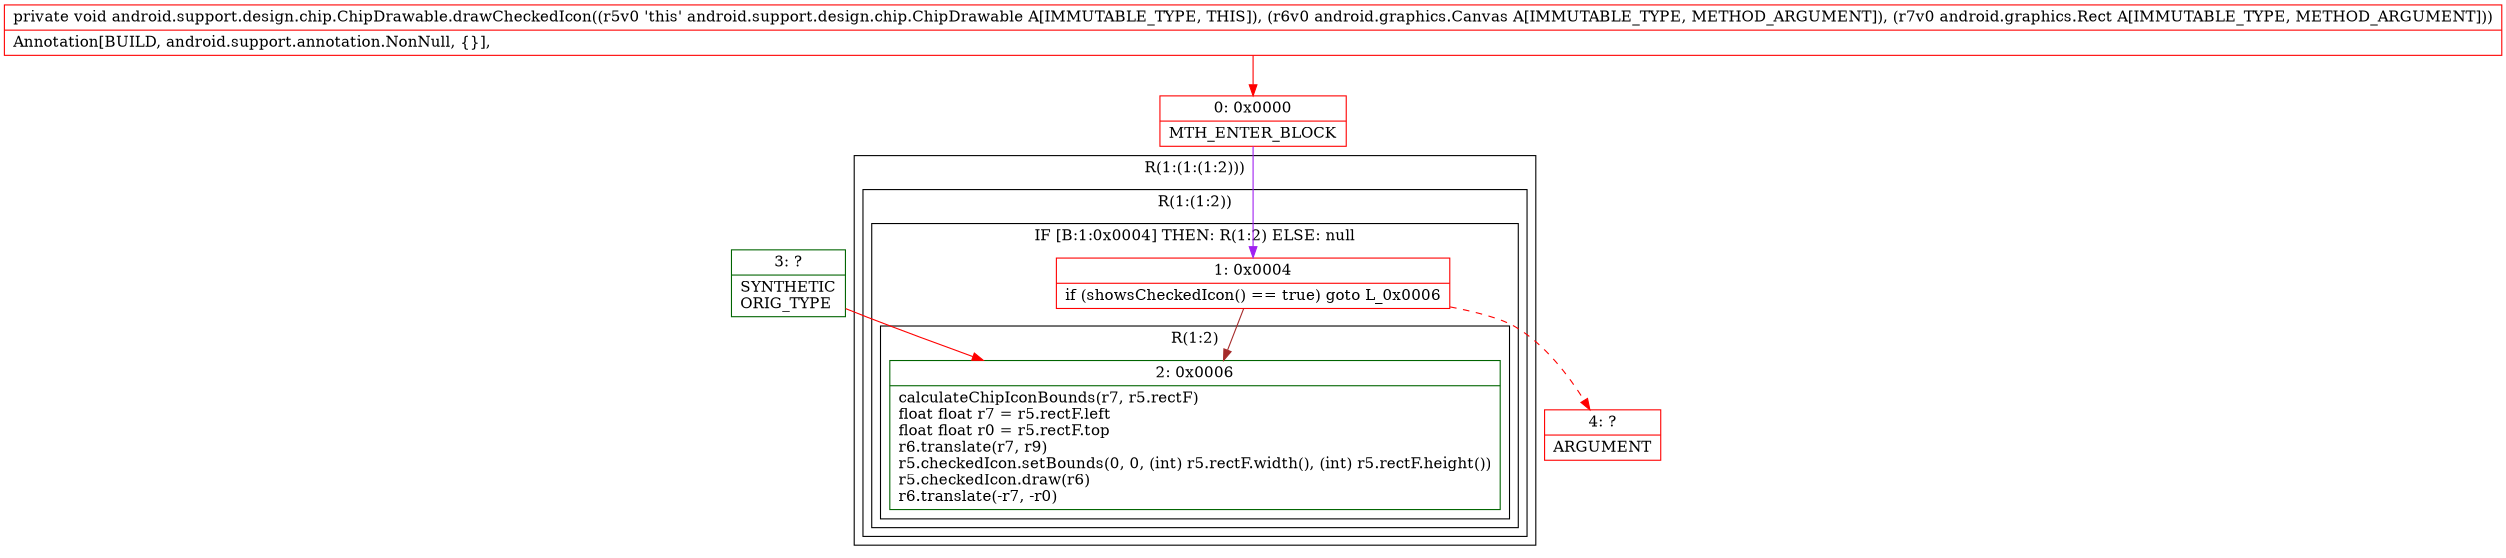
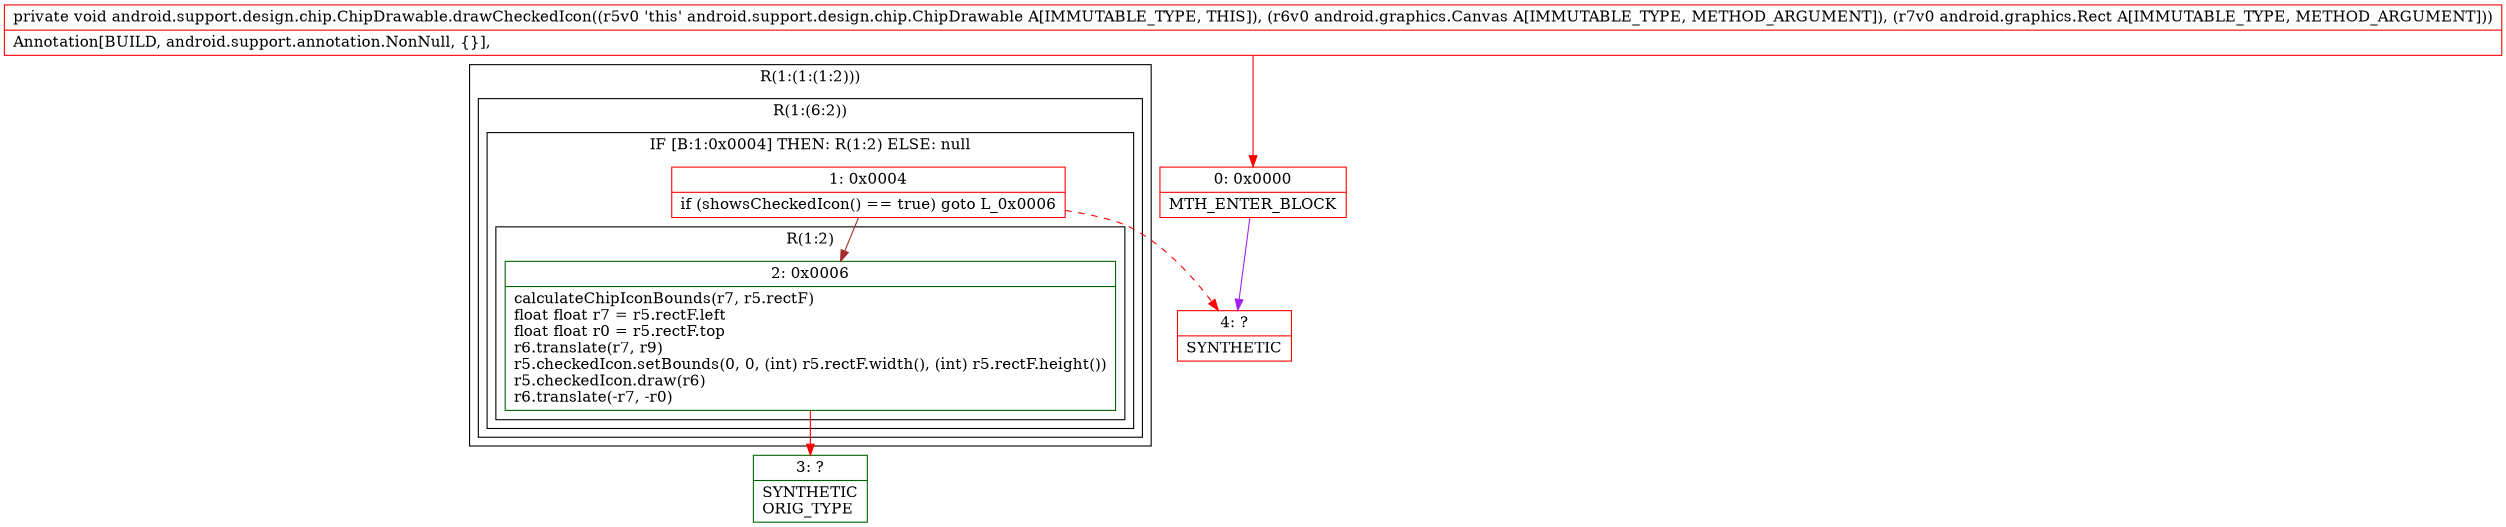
edge "0: 0x0000" -> "1: 0x0004": now "0: 0x0000" -> "4: ?"
cluster "R(1:(1:2))": label "R(1:(1:2))" -> "R(1:(6:2))"
edge "3: ?" -> "2: 0x0006": reversed
node "4: ?": text "ARGUMENT" -> "SYNTHETIC"
